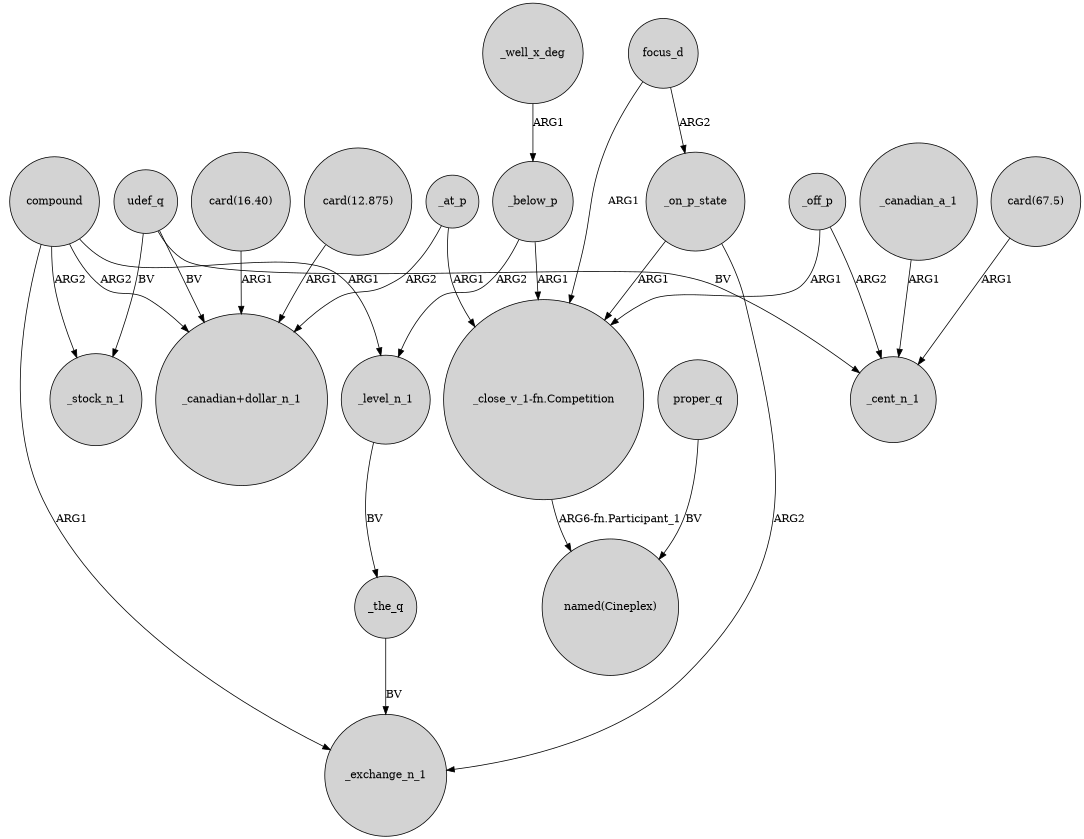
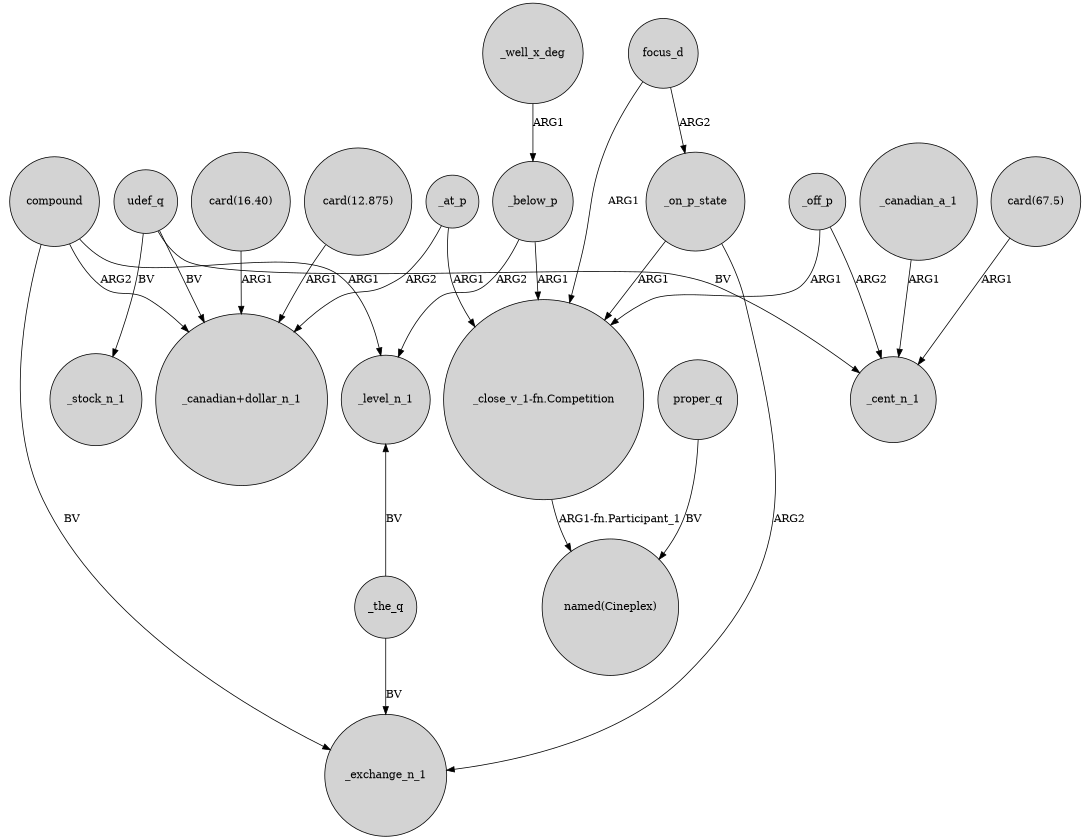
edge "compound" -> "_stock_n_1": removed, label "ARG2"
edge "_level_n_1" -> "_the_q": reversed
edge "compound" -> "_exchange_n_1": label "ARG1" -> "BV"
edge "_close_v_1-fn.Competition" -> "named(Cineplex)": label "ARG6-fn.Participant_1" -> "ARG1-fn.Participant_1"
